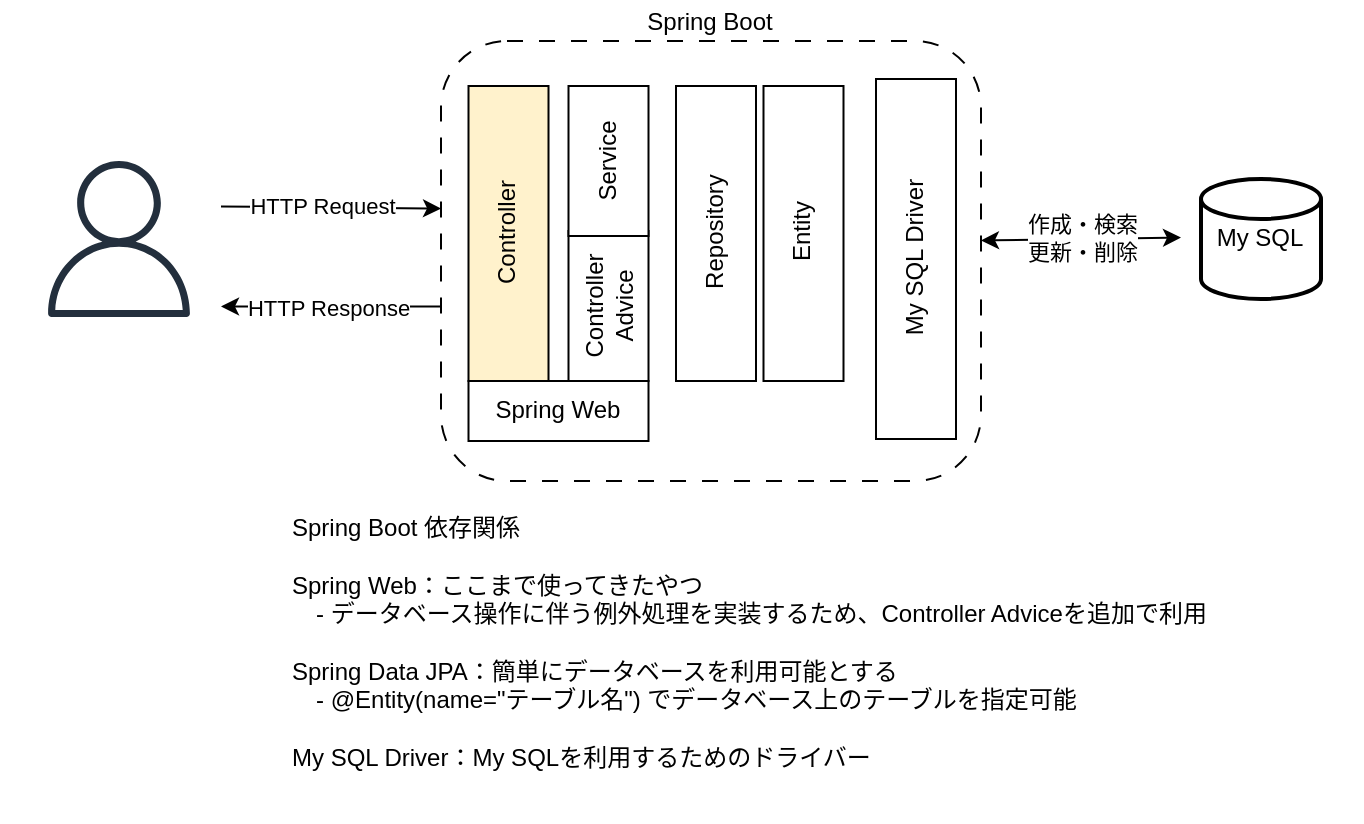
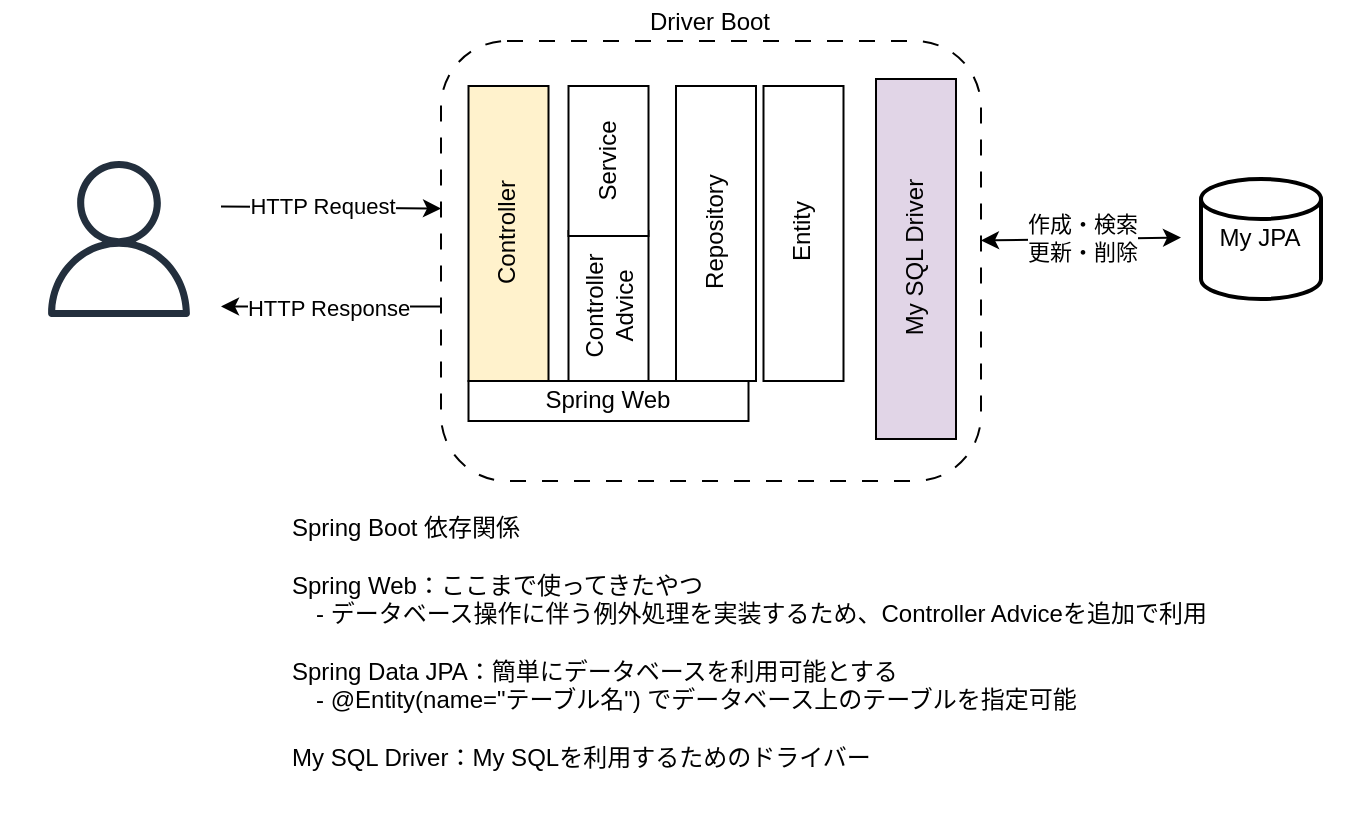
node "Spring Boot": label "Spring Boot" -> "Driver Boot"
node "My SQL": label "My SQL" -> "My JPA"
node "My SQL Driver": fillcolor #ffffff -> #e1d5e7
node "Spring Web": size 180x60 -> 280x40
